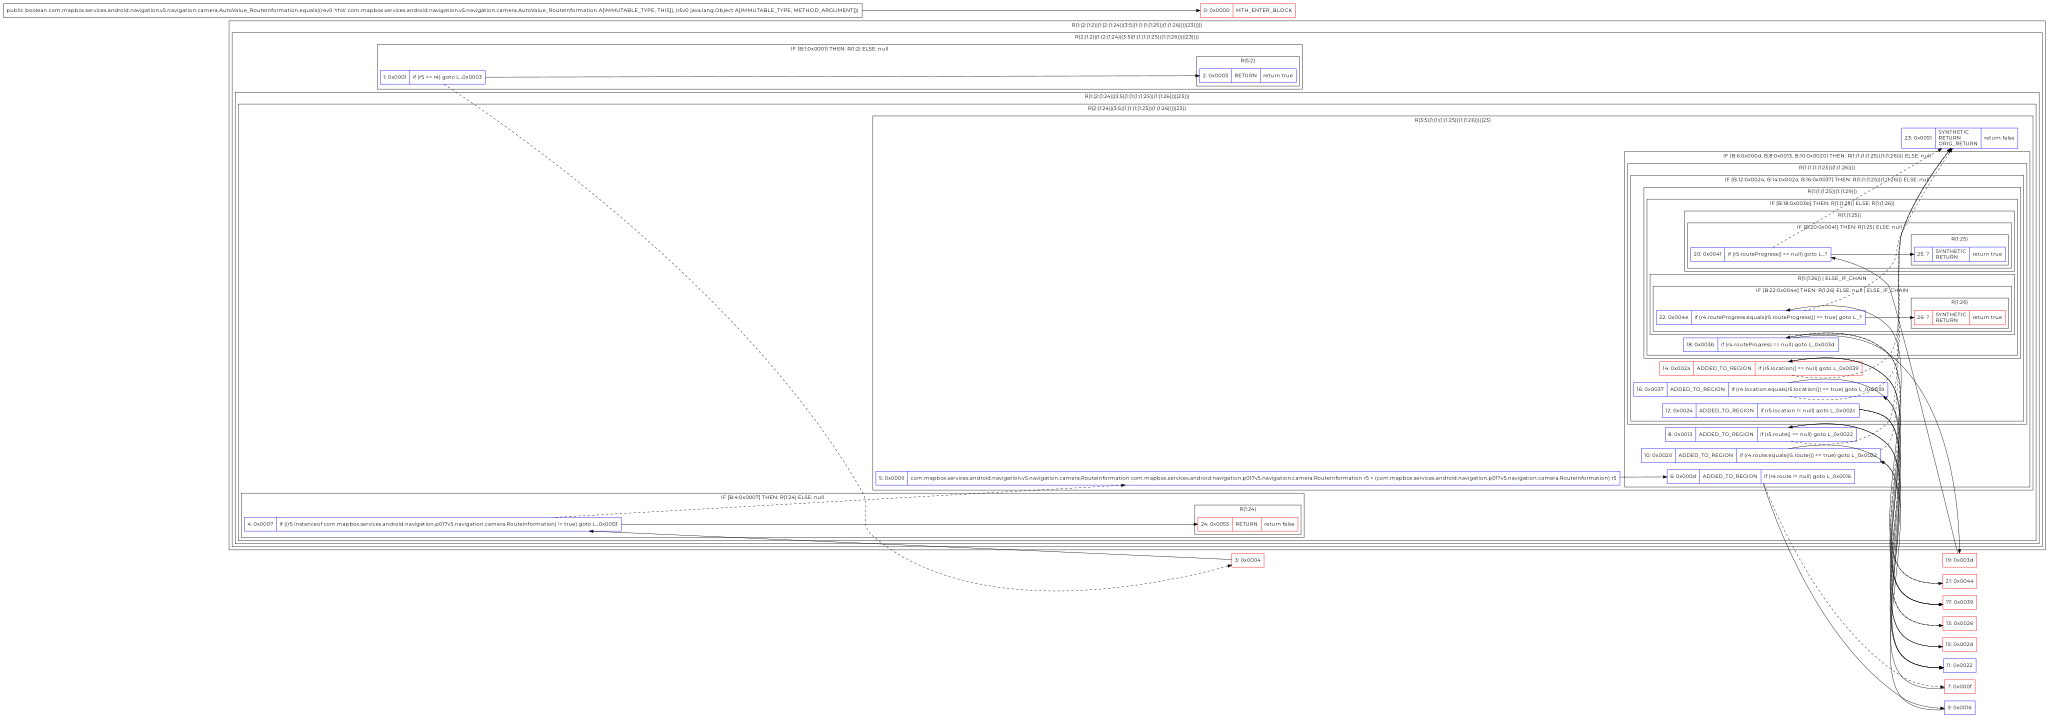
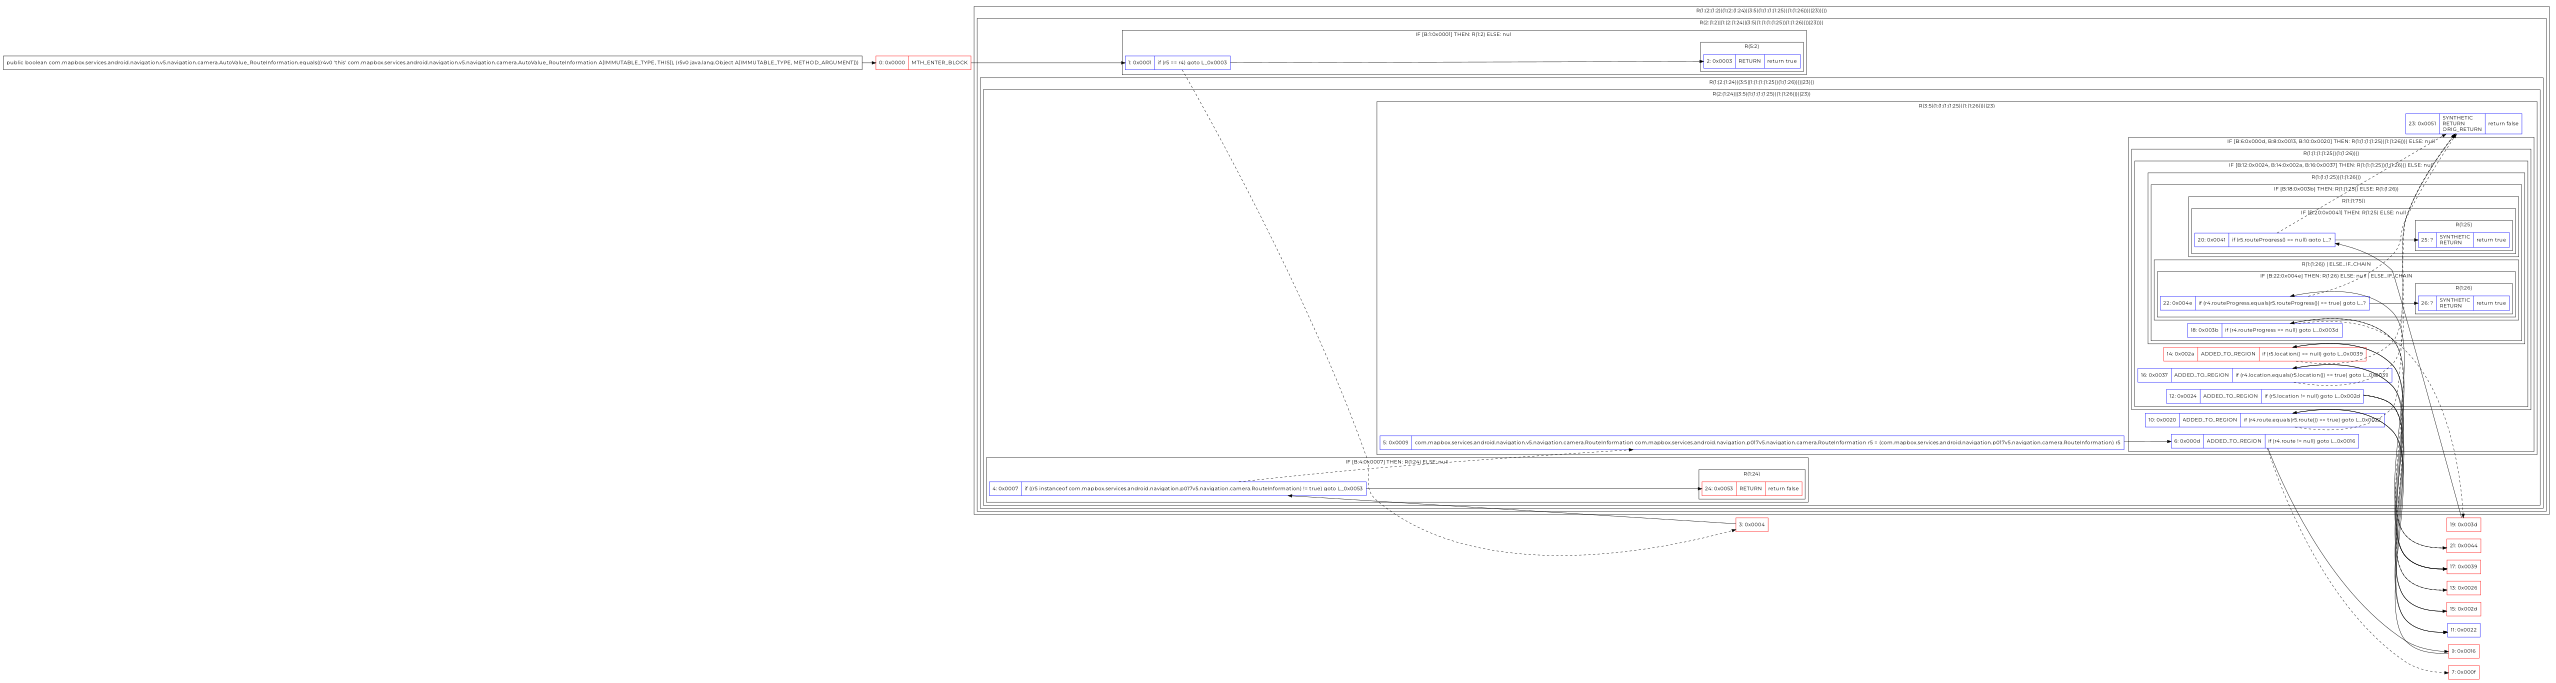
edge "0: 0x0000" -> "1: 0x0001": added
cluster "R(1:(1:(1:25))(1:(1:29)))": label "R(1:(1:(1:25))(1:(1:29)))" -> "R(1:(1:(1:25))(1:(1:26)))"
cluster "R(1:(1:25))": label "R(1:(1:25))" -> "R(1:(1:75))"
node "26: ?": color red -> blue
edge "18: 0x003b" -> "19: 0x003d": style solid -> dashed
node "8: 0x0013": removed
node "9: 0x0016": color blue -> red
